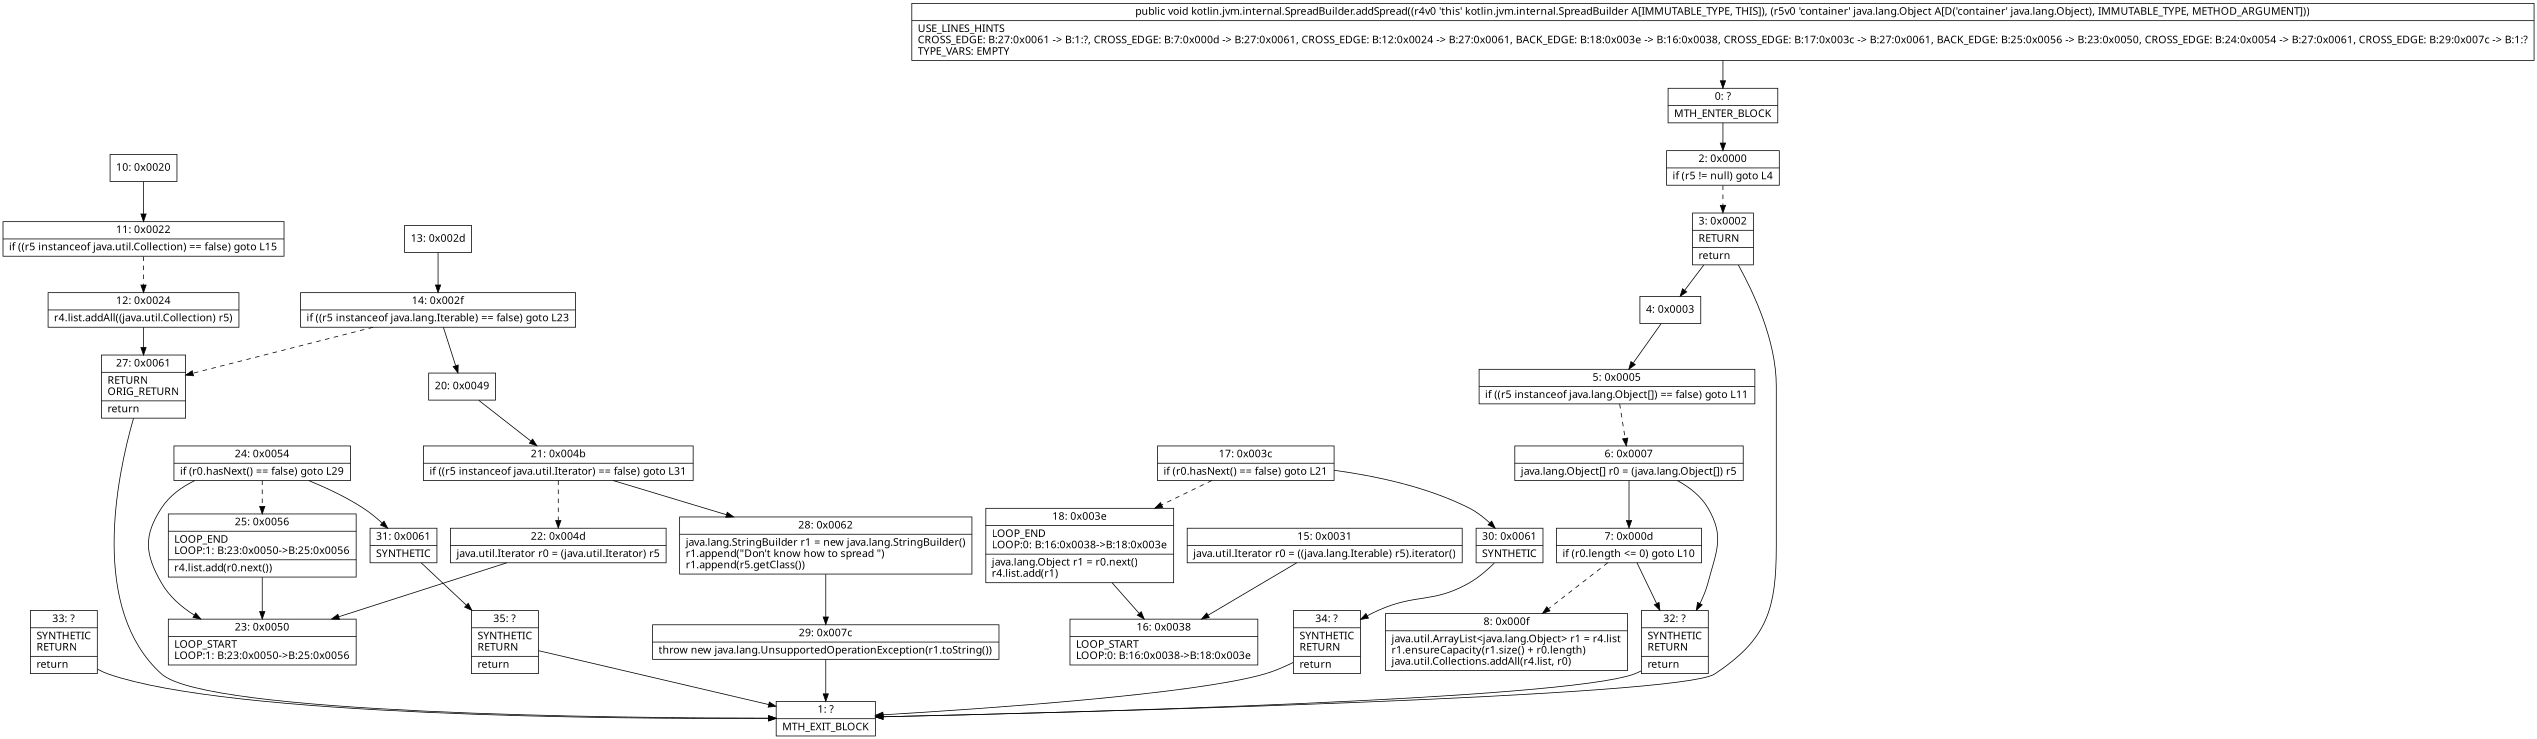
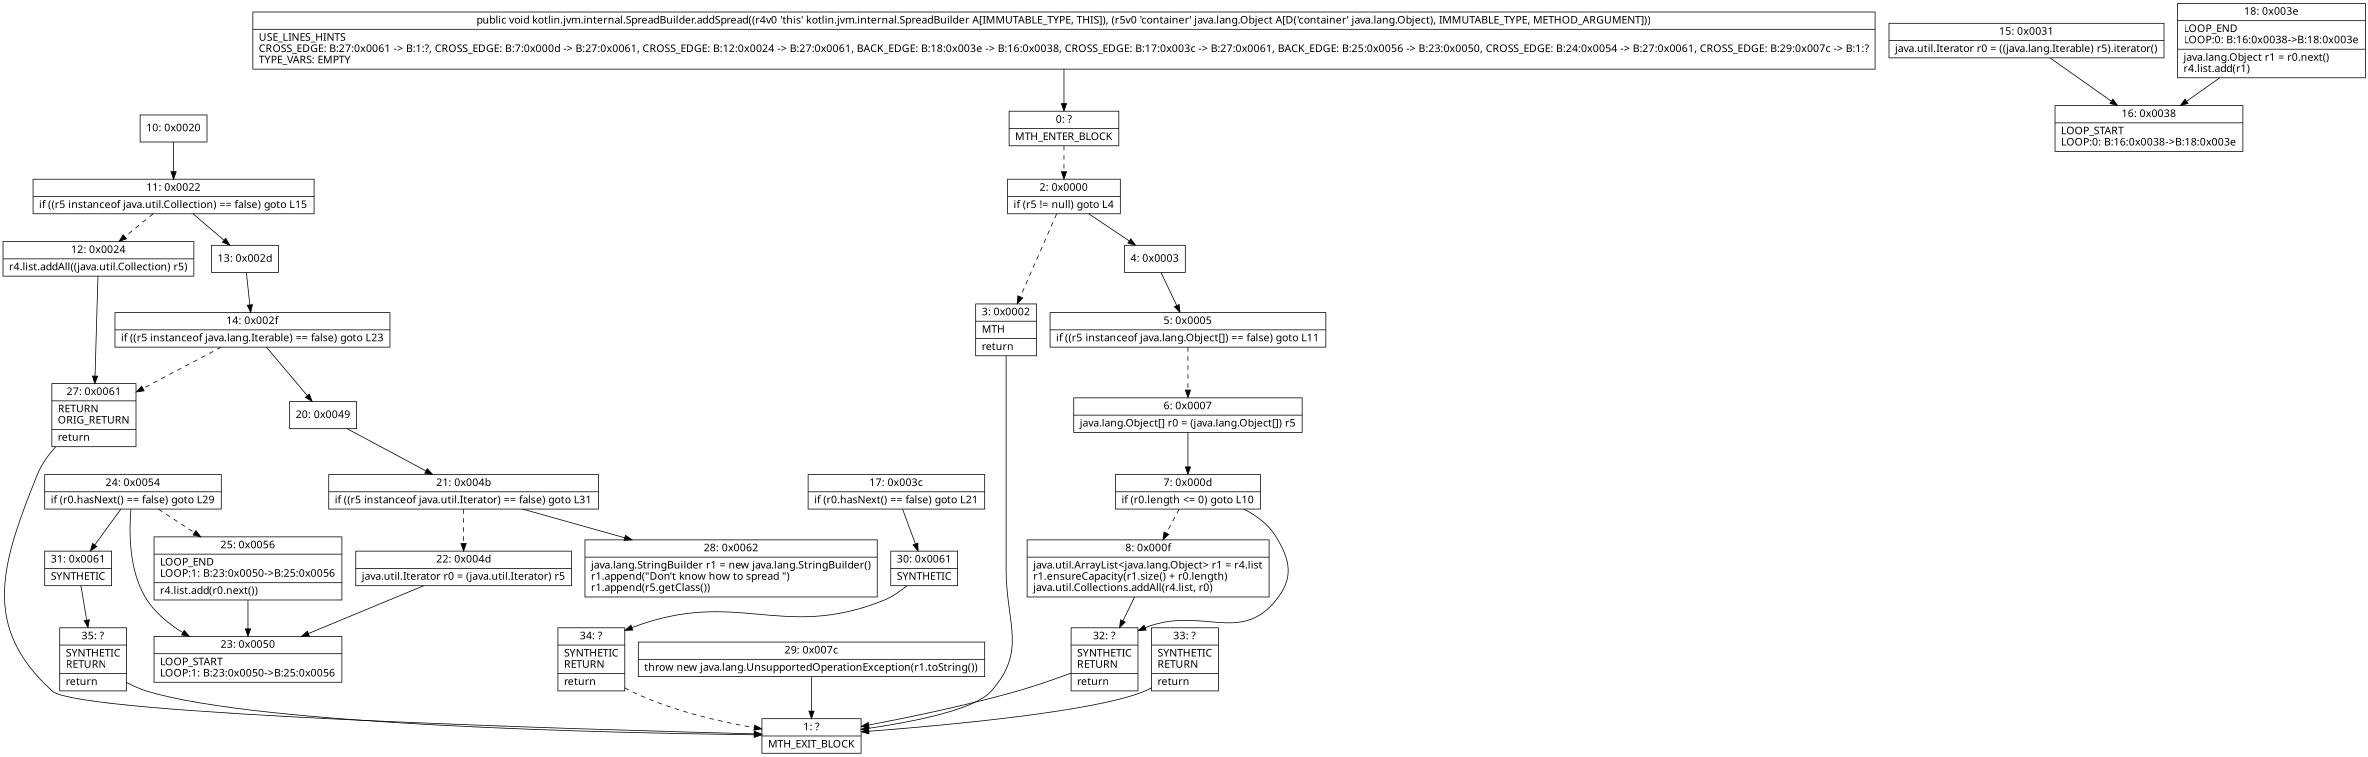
edge "0: ?" -> "2: 0x0000": style solid -> dashed
edge "11: 0x0022" -> "13: 0x002d": added
node "3: 0x0002": text "RETURN" -> "MTH"
edge "3: 0x0002" -> "4: 0x0003": now "2: 0x0000" -> "4: 0x0003"
edge "17: 0x003c" -> "18: 0x003e": removed
edge "6: 0x0007" -> "32: ?": now "8: 0x000f" -> "32: ?"
edge "28: 0x0062" -> "29: 0x007c": removed
edge "34: ?" -> "1: ?": style solid -> dashed
